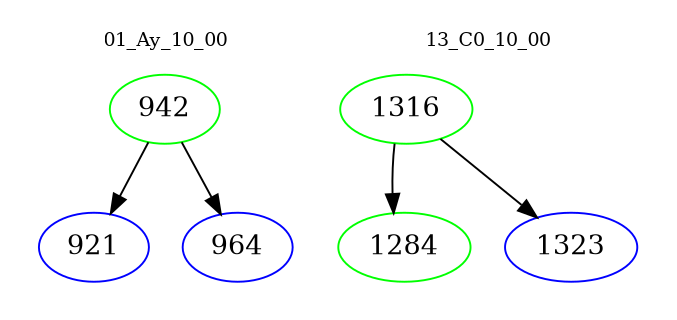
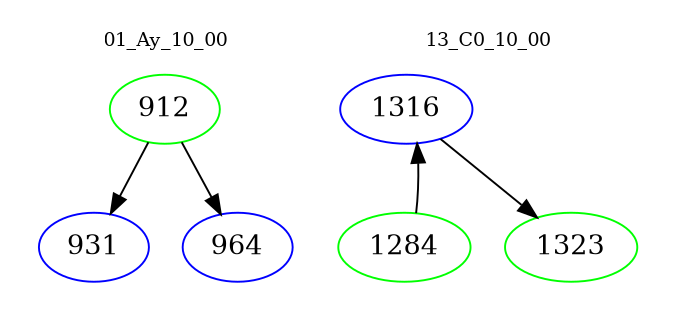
node "942": label "942" -> "912"
node "1316": color green -> blue
edge "1316" -> "1284": reversed
node "921": label "921" -> "931"
node "1323": color blue -> green
